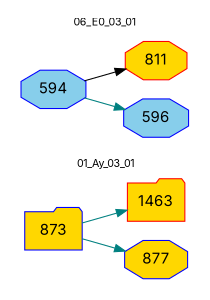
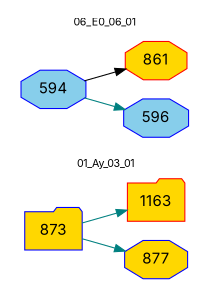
cluster "06_E0_03_01": label "06_E0_03_01" -> "06_E0_06_01"
node "811": label "811" -> "861"
node "1463": label "1463" -> "1163"
